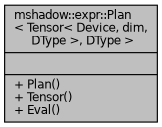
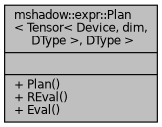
node "mshadow::expr::Plan": text "+ Tensor()" -> "+ REval()"
